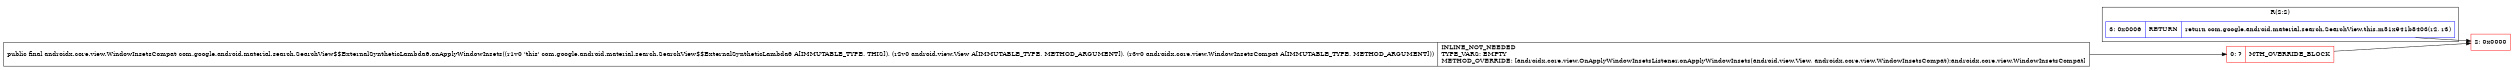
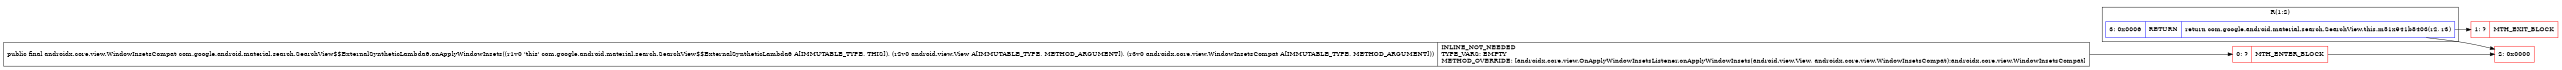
cluster "R(2:2)": label "R(2:2)" -> "R(1:2)"
node "1: ?": added
node "0: ?": text "MTH_OVERRIDE_BLOCK" -> "MTH_ENTER_BLOCK"
